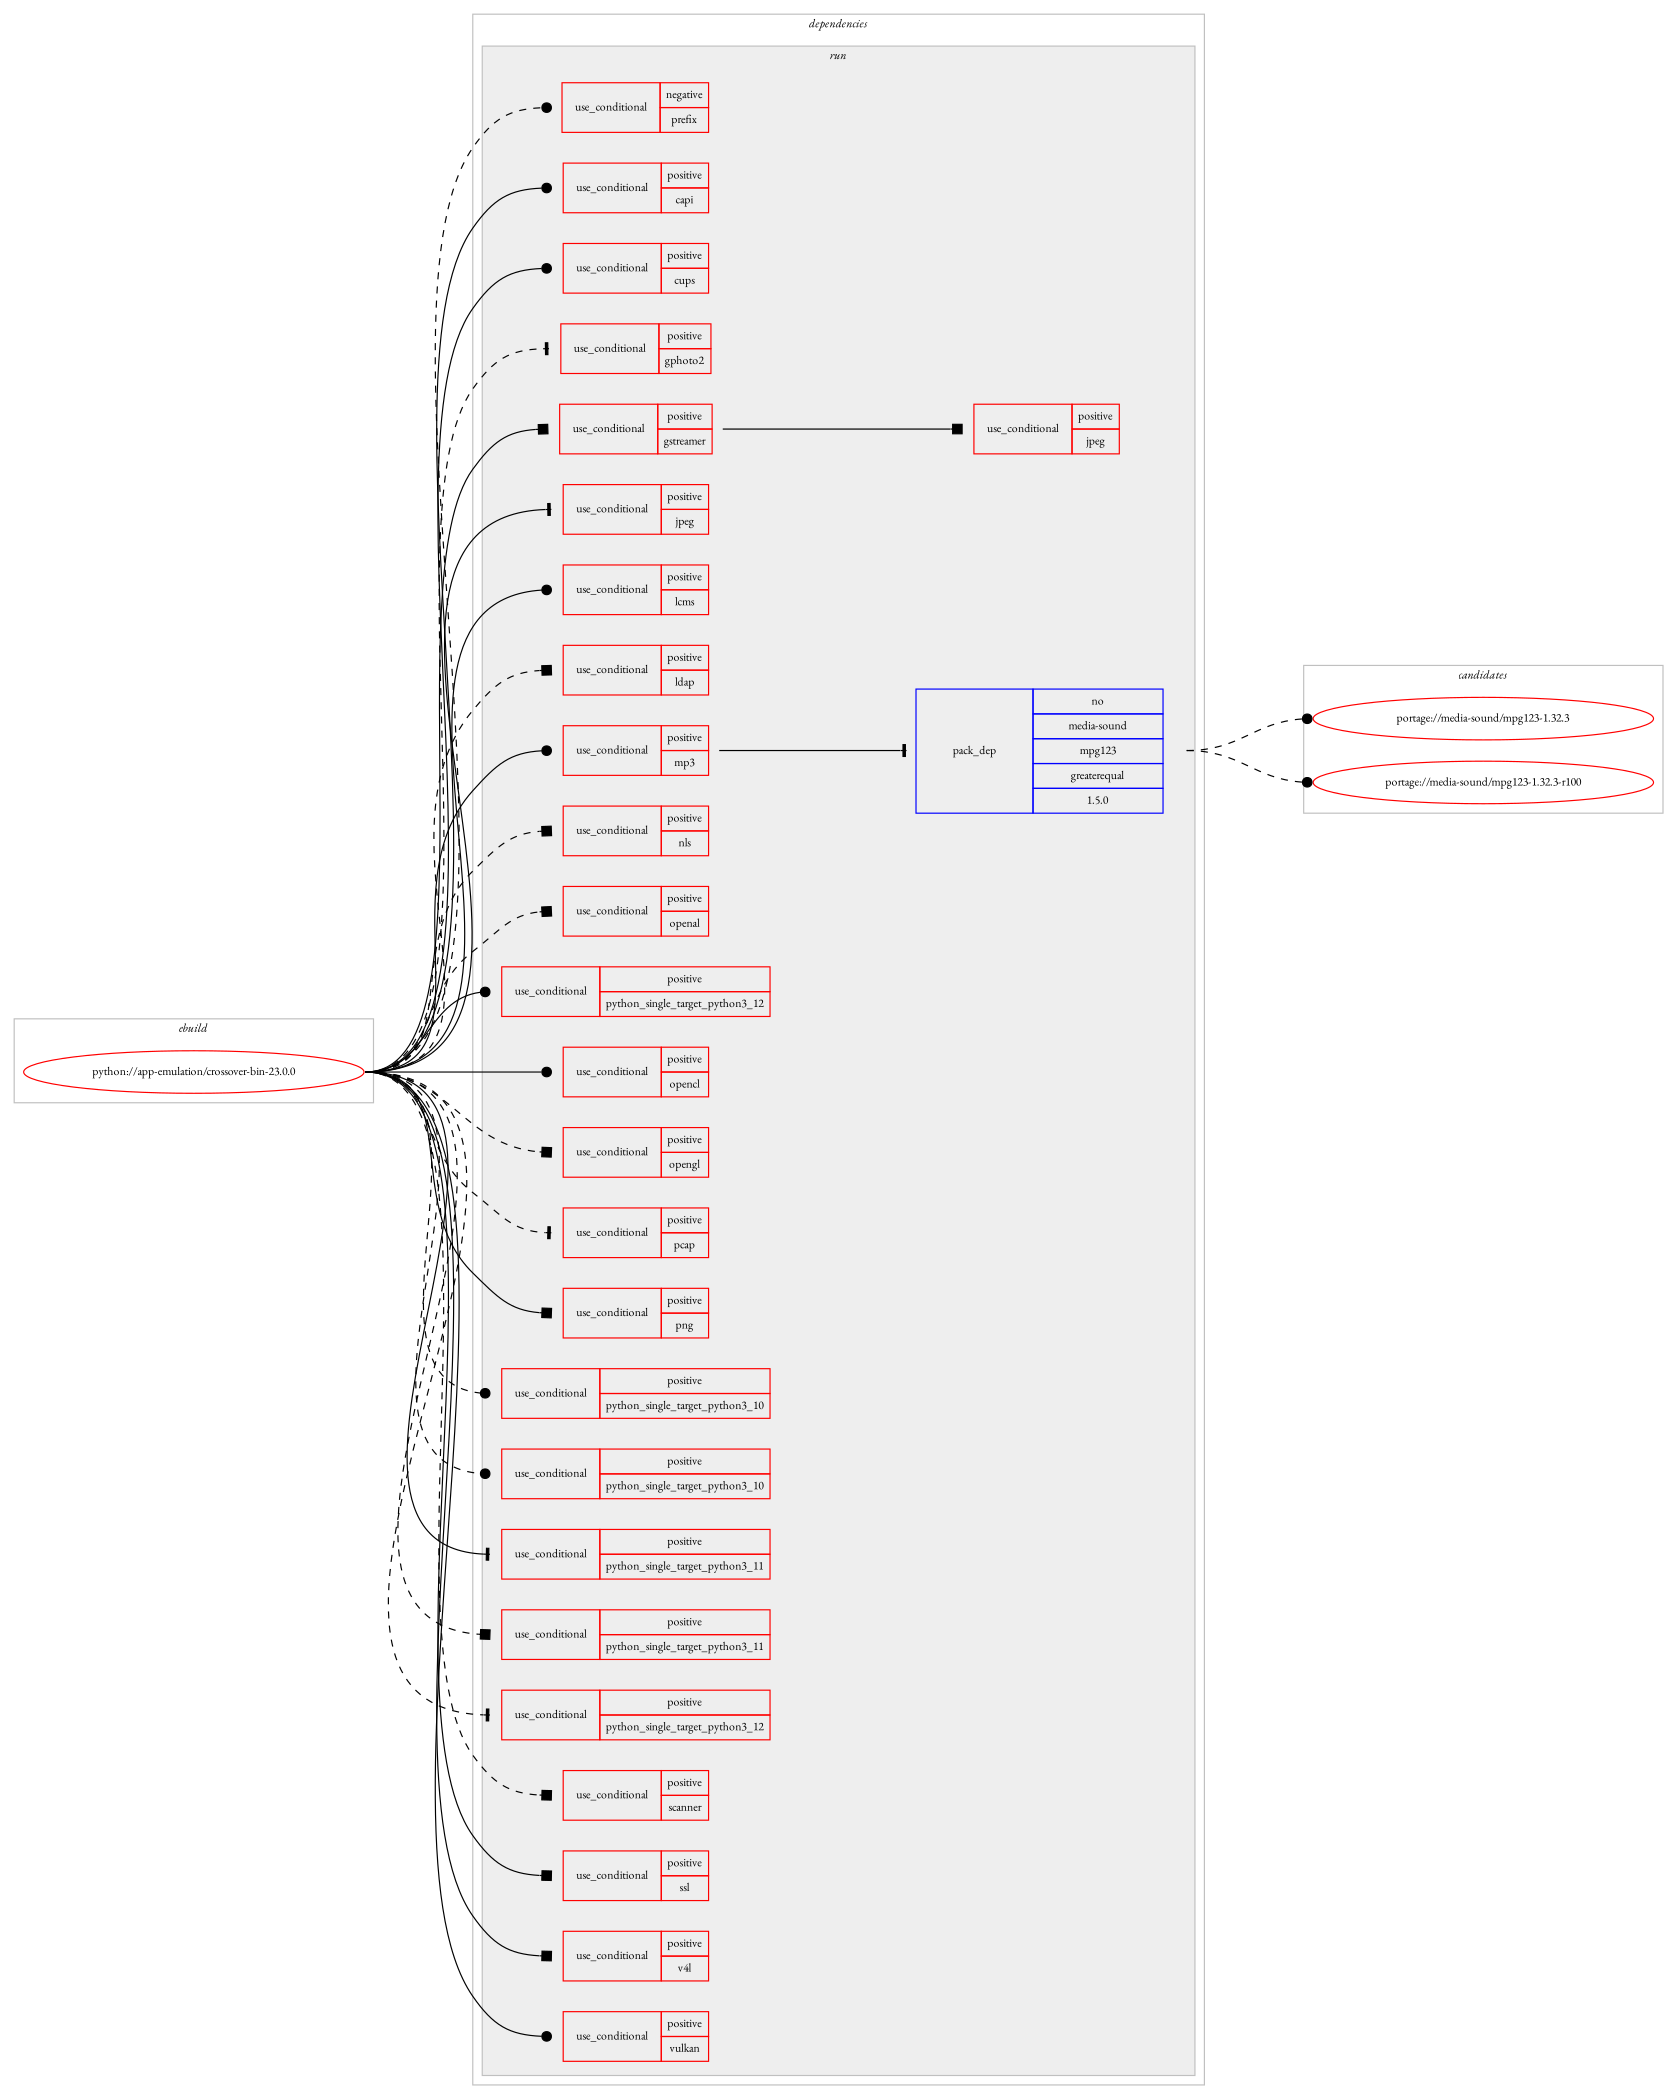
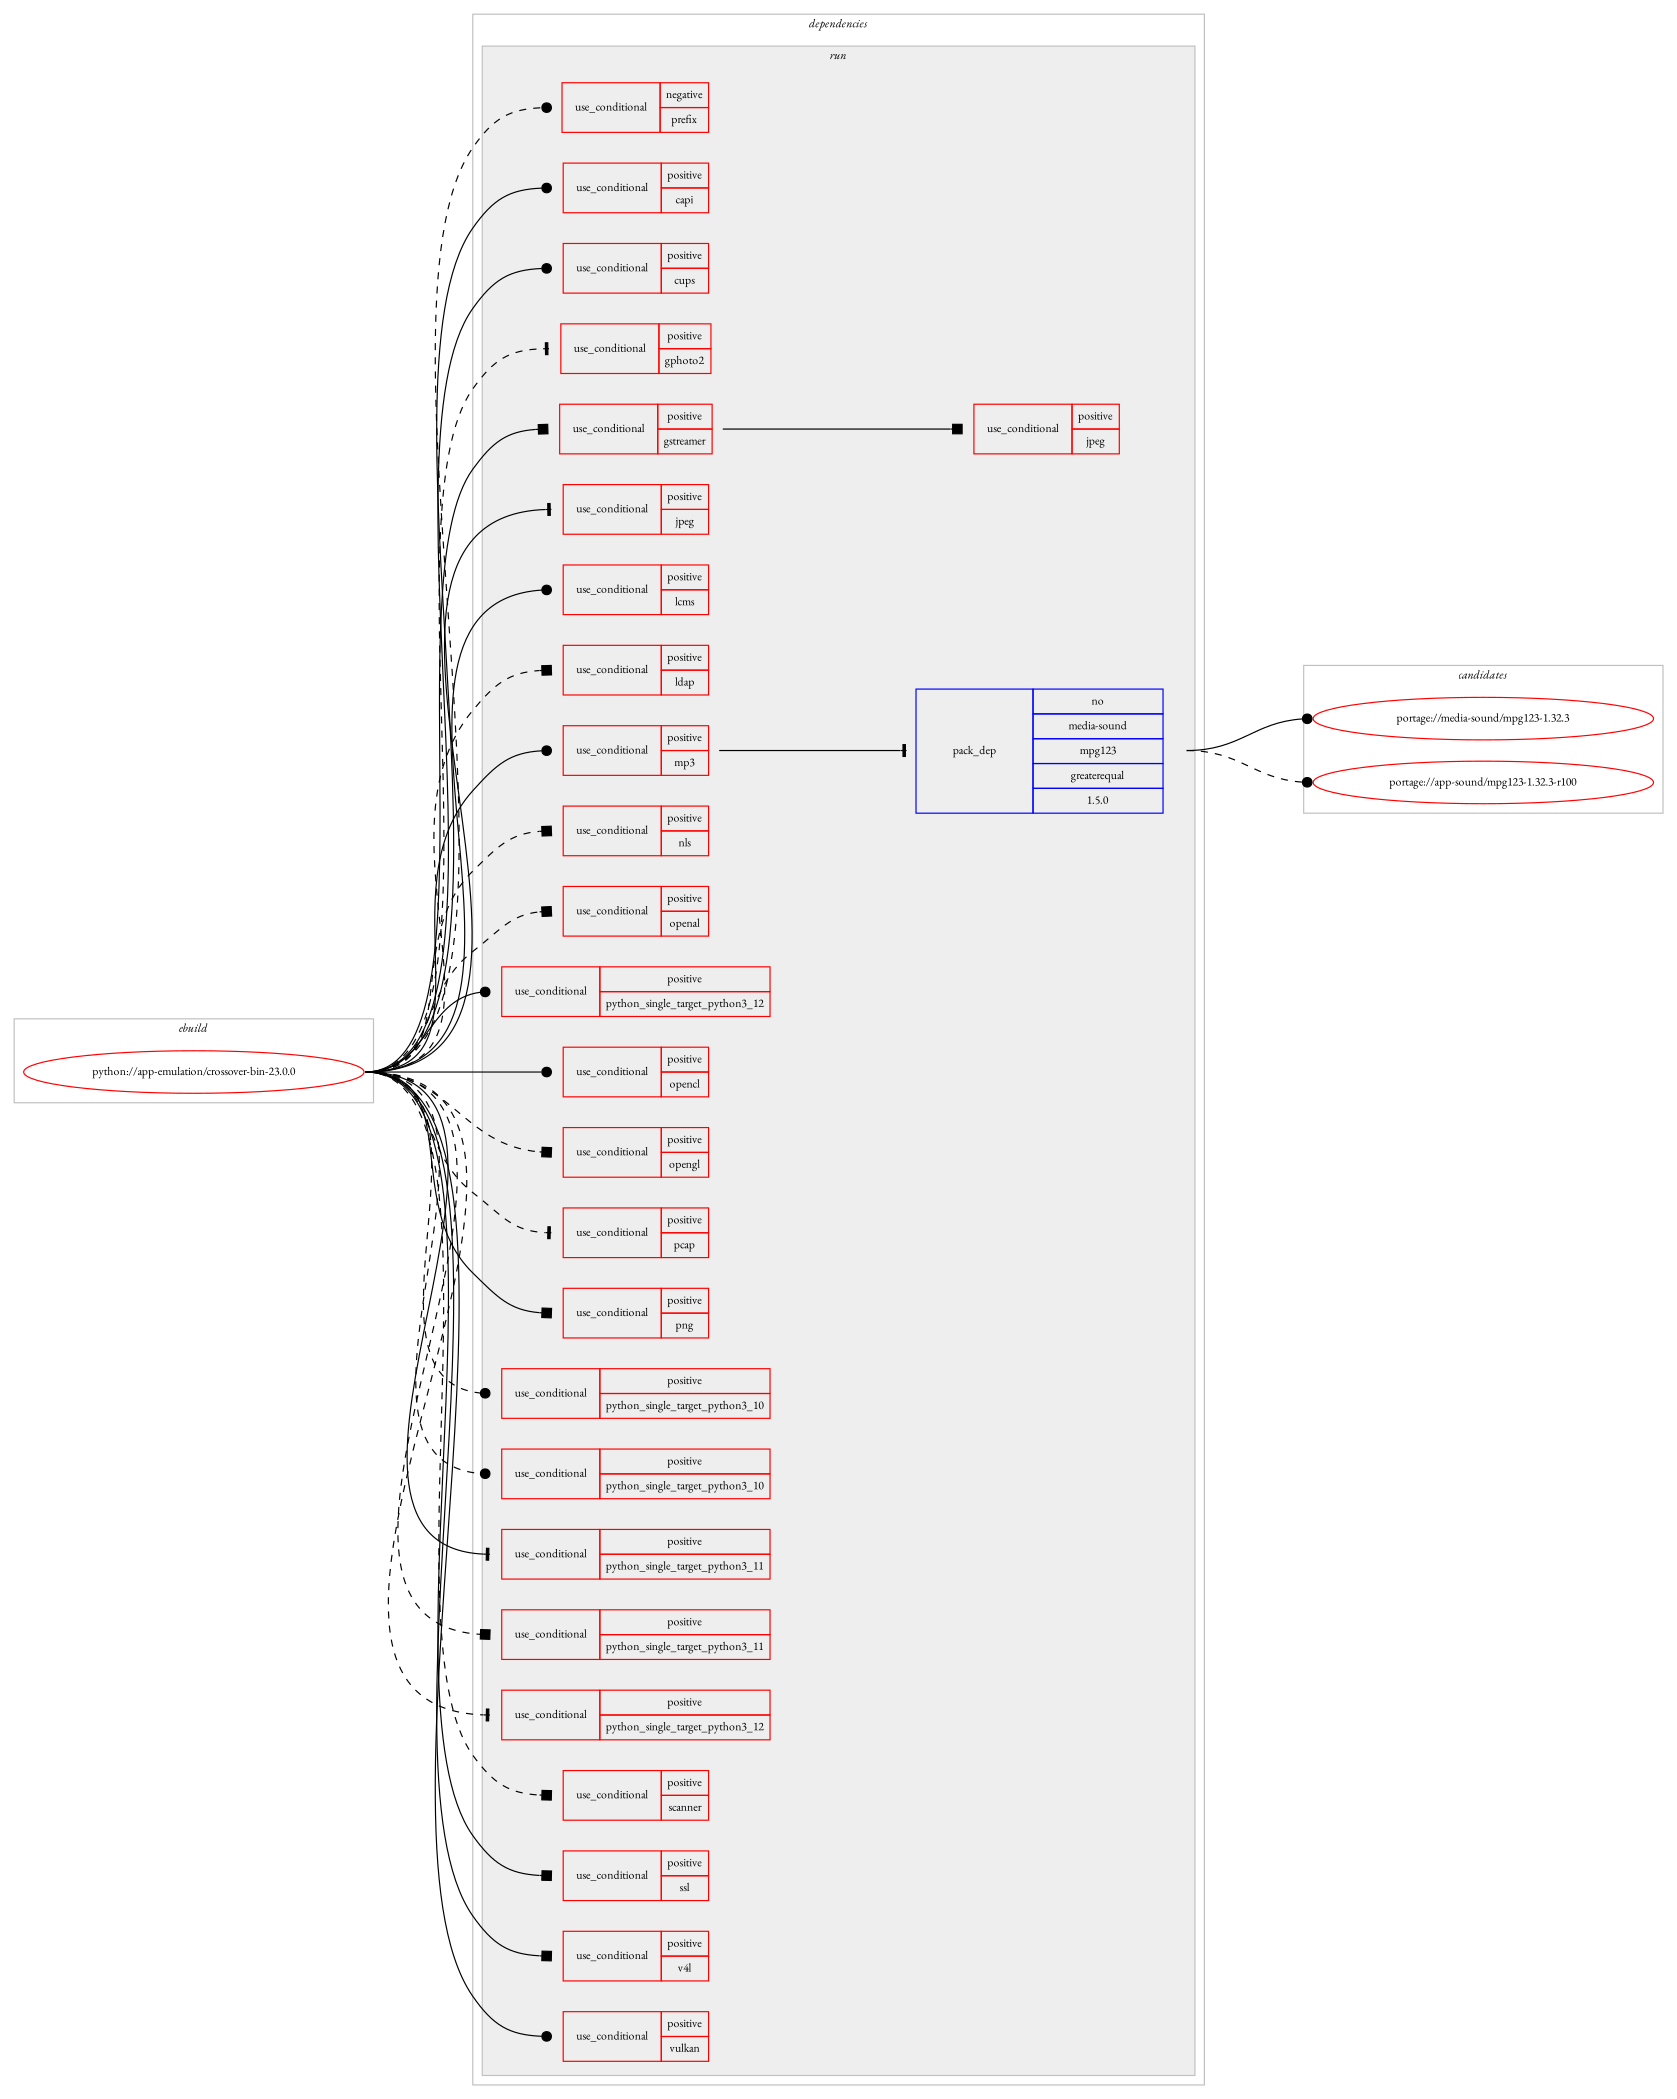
edge "pack_dep" -> "portage://media-sound/mpg123-1.32.3": style dashed -> solid
node "portage://media-sound/mpg123-1.32.3-r100": label "portage://media-sound/mpg123-1.32.3-r100" -> "portage://app-sound/mpg123-1.32.3-r100"
